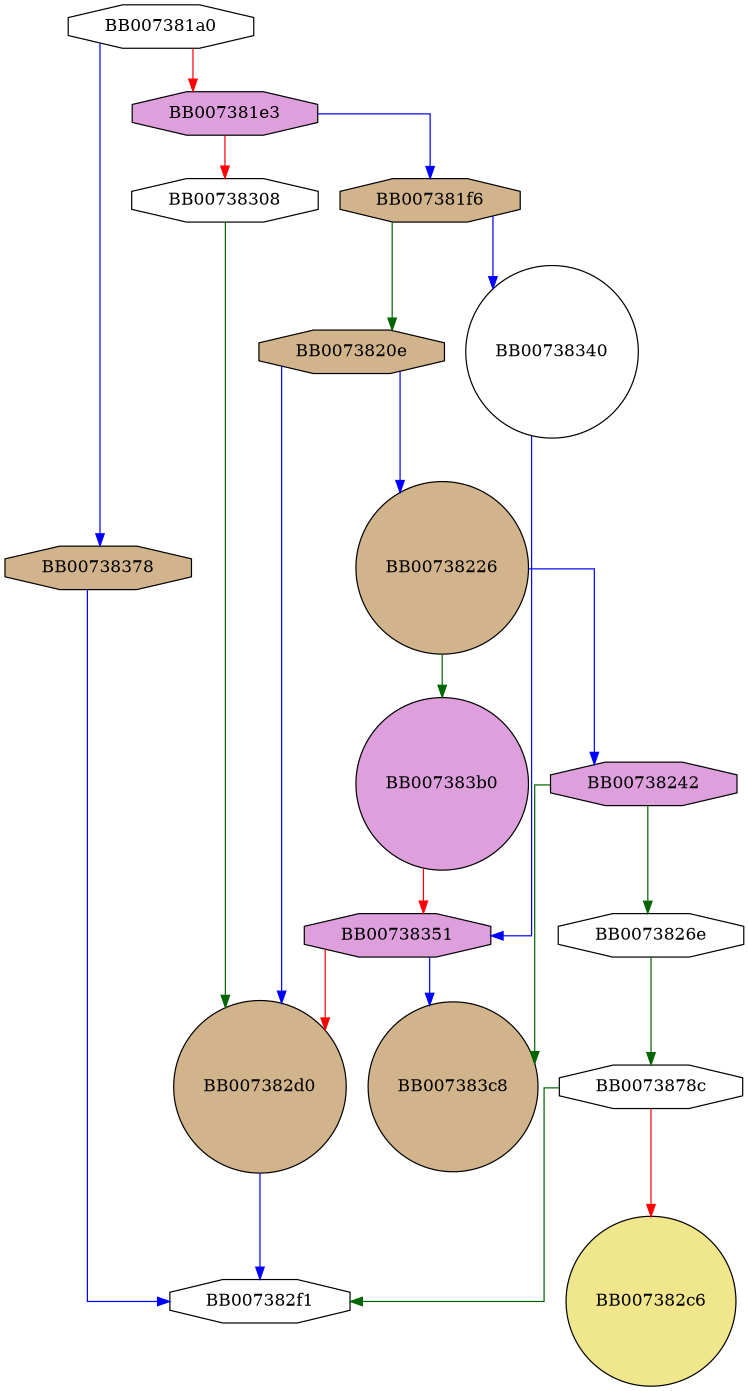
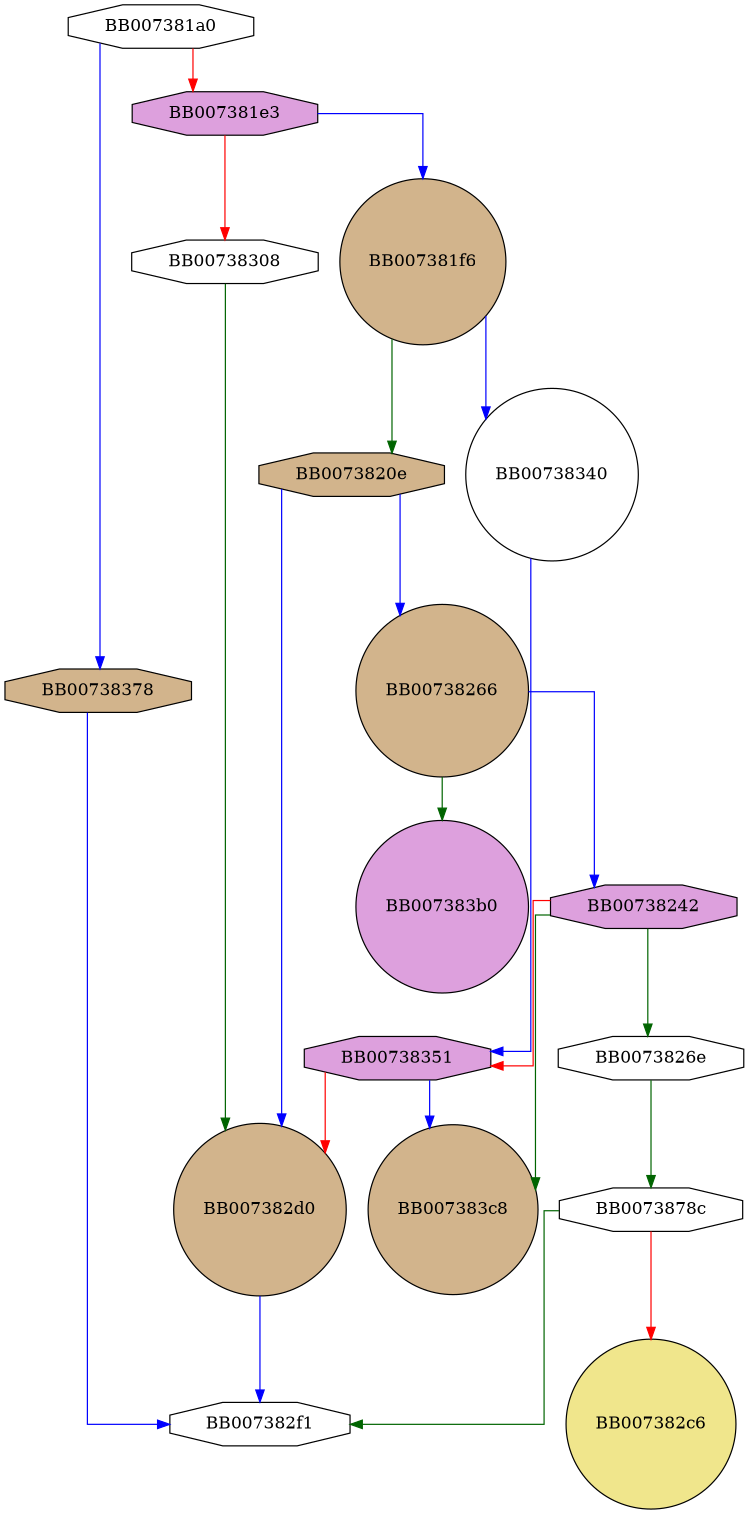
node "BB007381f6": shape octagon -> circle
node "BB00738226": label "BB00738226" -> "BB00738266"
edge "BB007383b0" -> "BB00738351": now "BB00738242" -> "BB00738351"
